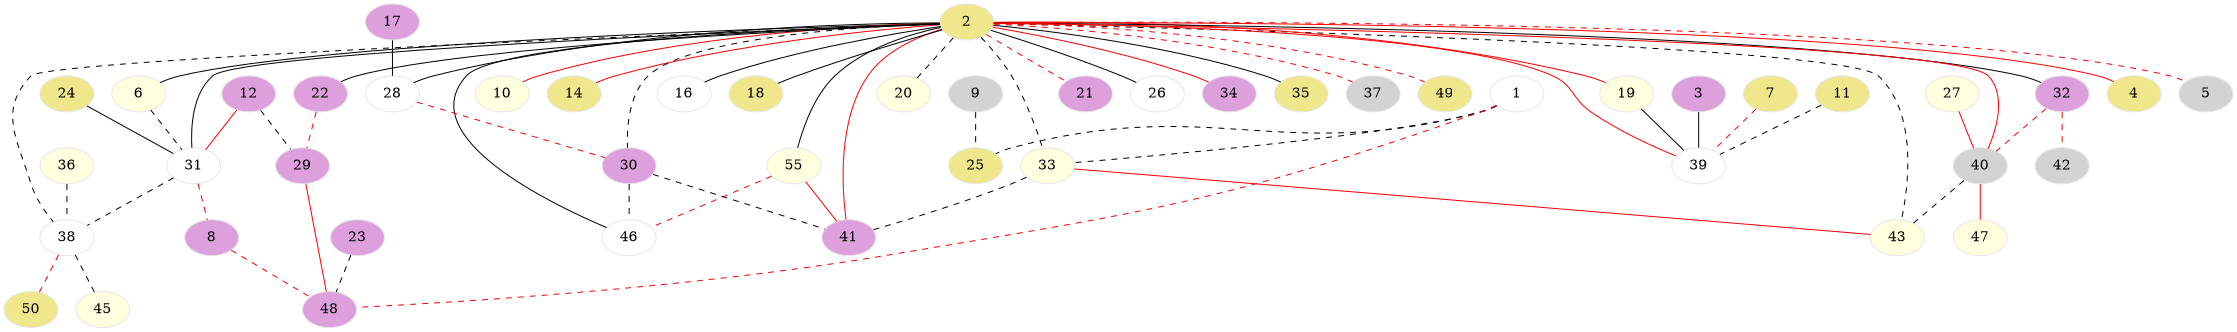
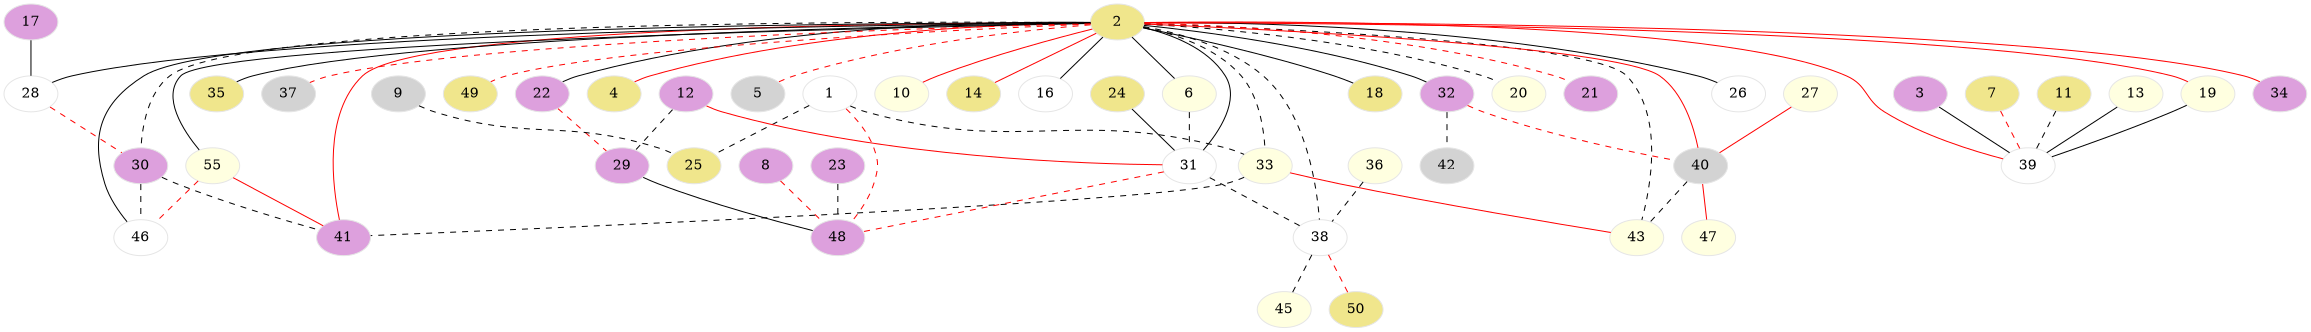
node "13": added
edge "32" -- "42": color red -> black
edge "31" -- "8": now "31" -- "48"
edge "29" -- "48": color red -> black
